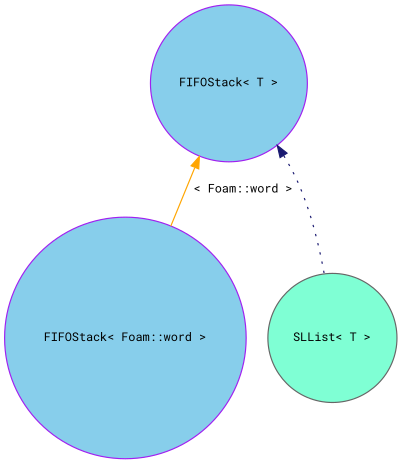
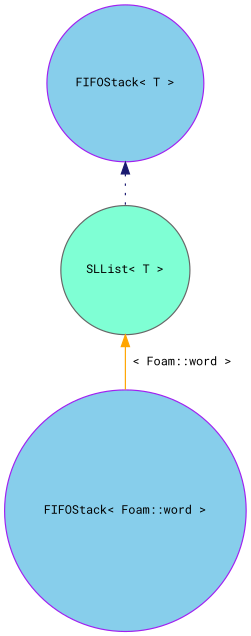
edge "FIFOStack< Foam::word >" -> "FIFOStack< T >": now "FIFOStack< Foam::word >" -> "SLList< T >"
